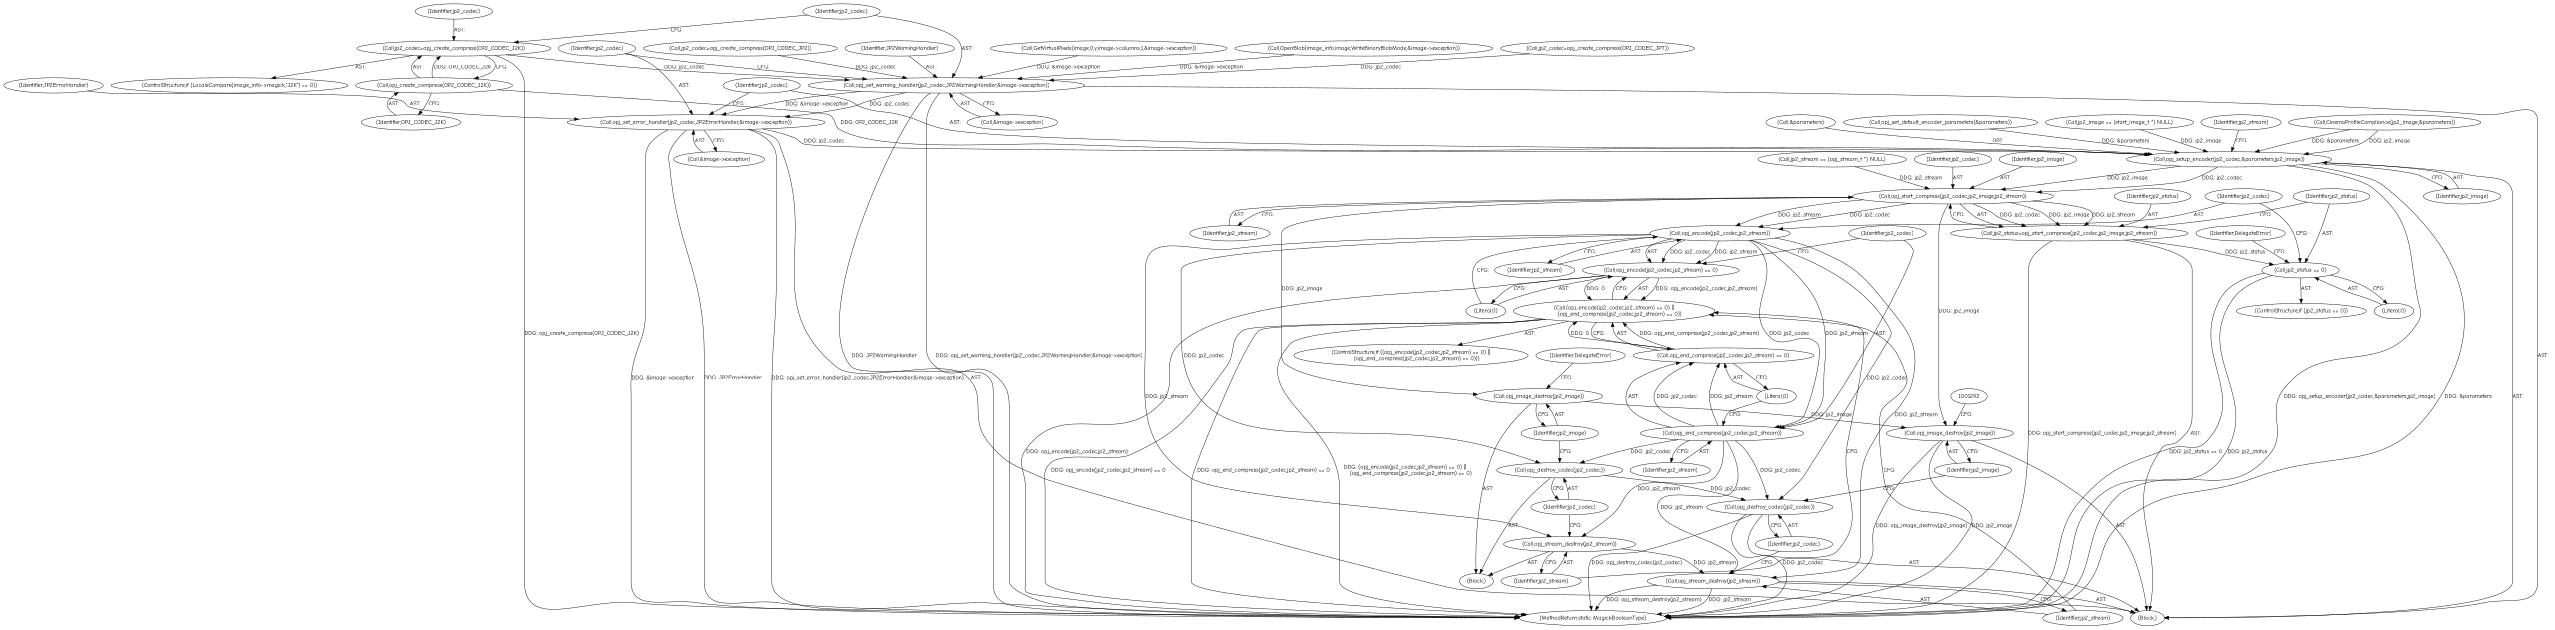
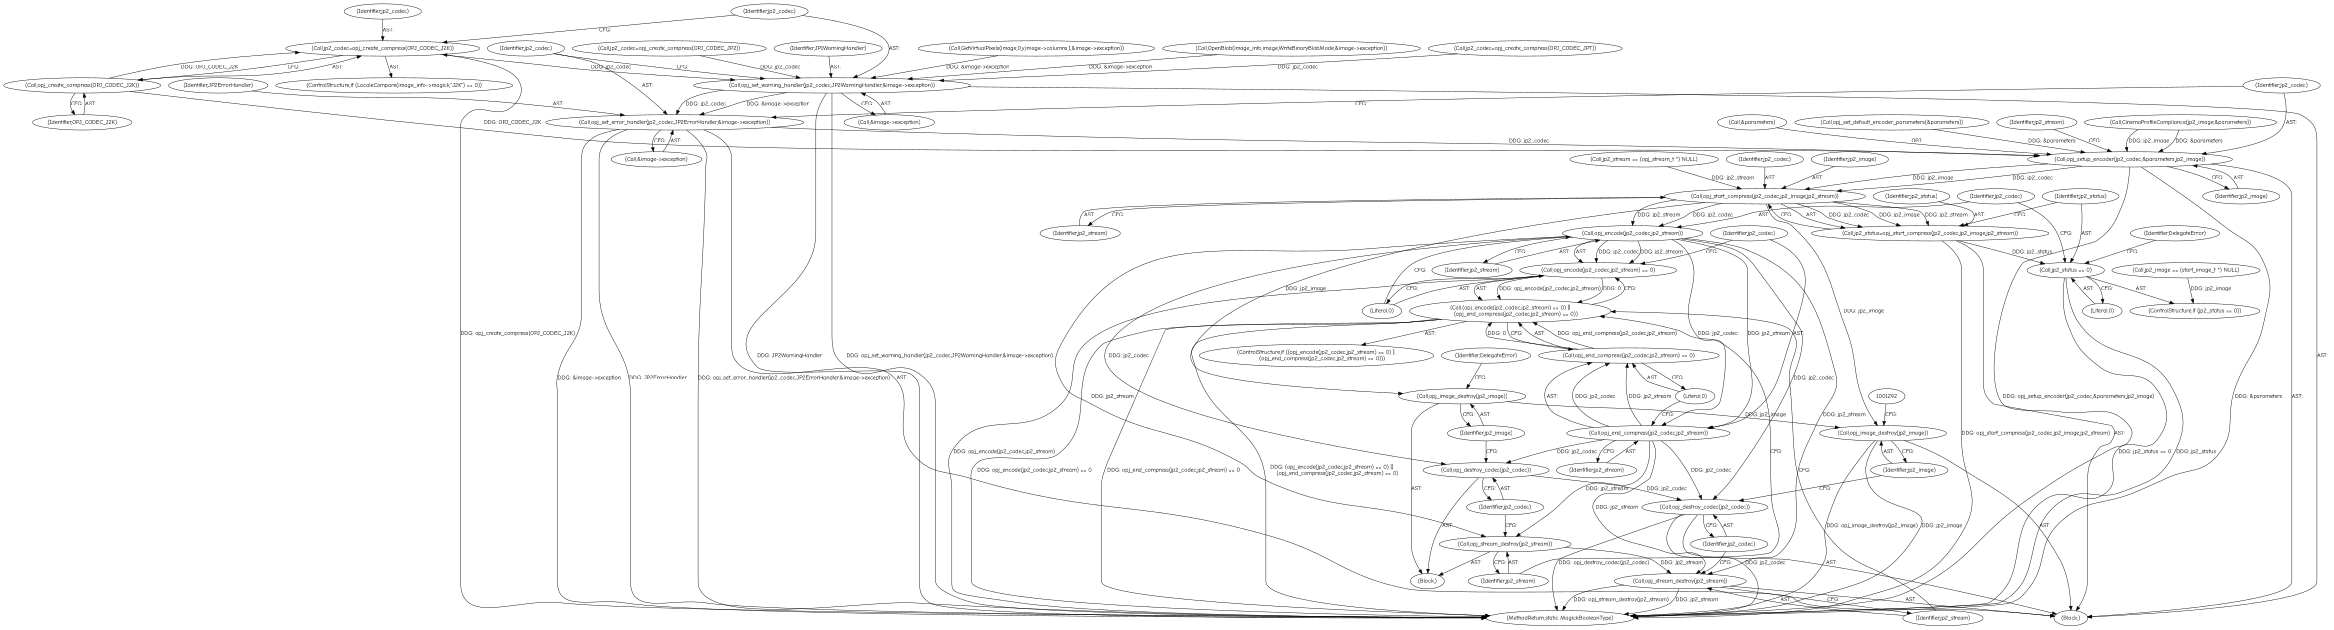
node "(Identifier,JP2WarningHandler)": label "(Identifier,JP2WarningHandler)" -> "(Identifier,JP1WarningHandler)"
edge "(Call,jp2_image == (start_image_t *) NULL)" -> "(Call,opj_setup_encoder(jp2_codec,&parameters,jp2_image))": now "(Call,jp2_image == (start_image_t *) NULL)" -> "(ControlStructure,if (jp2_status == 0))"
edge "(Call,jp2_codec=opj_create_compress(OPJ_CODEC_J2K))" -> "(MethodReturn,static MagickBooleanType)": reversed
